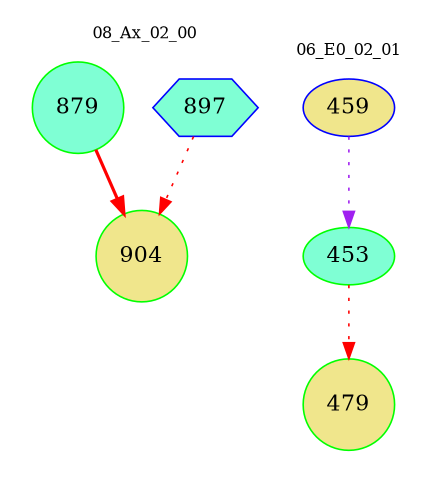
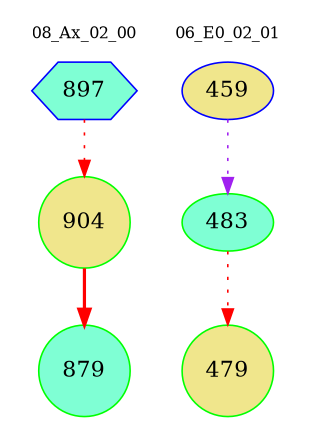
edge "879" -> "904": reversed
node "453": label "453" -> "483"
